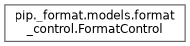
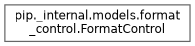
node "pip._format.models.format _control.FormatControl": label "pip._format.models.format _control.FormatControl" -> "pip._internal.models.format _control.FormatControl"
